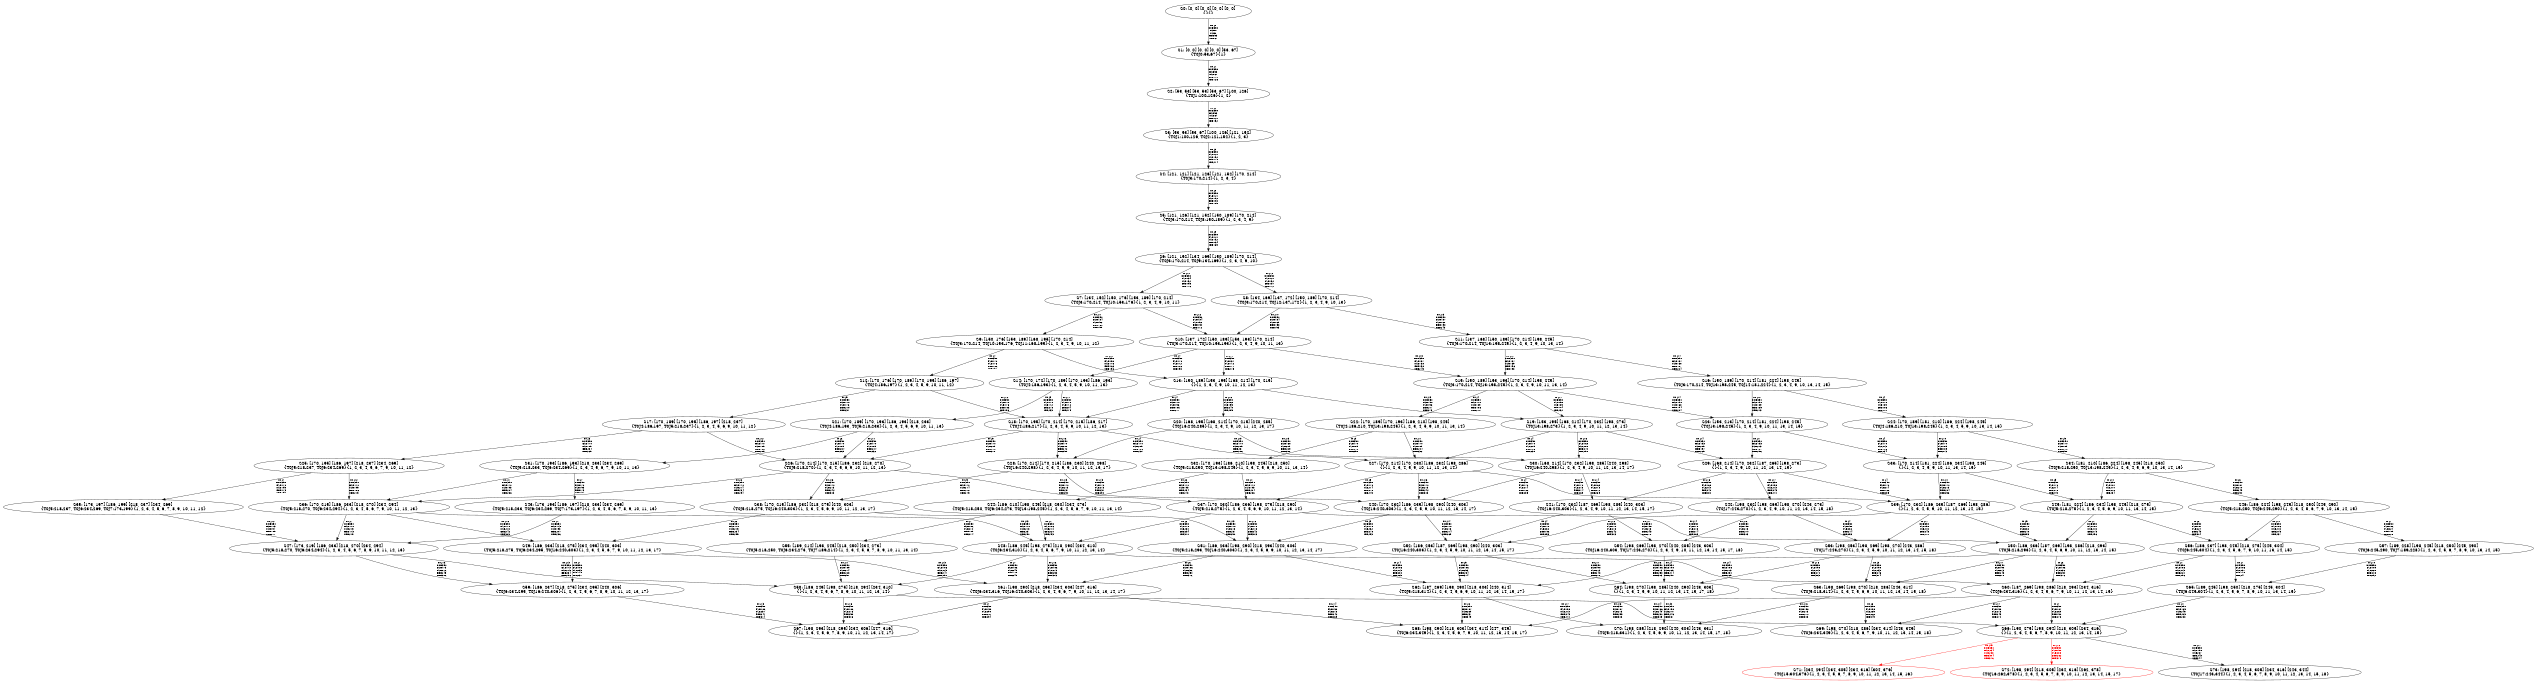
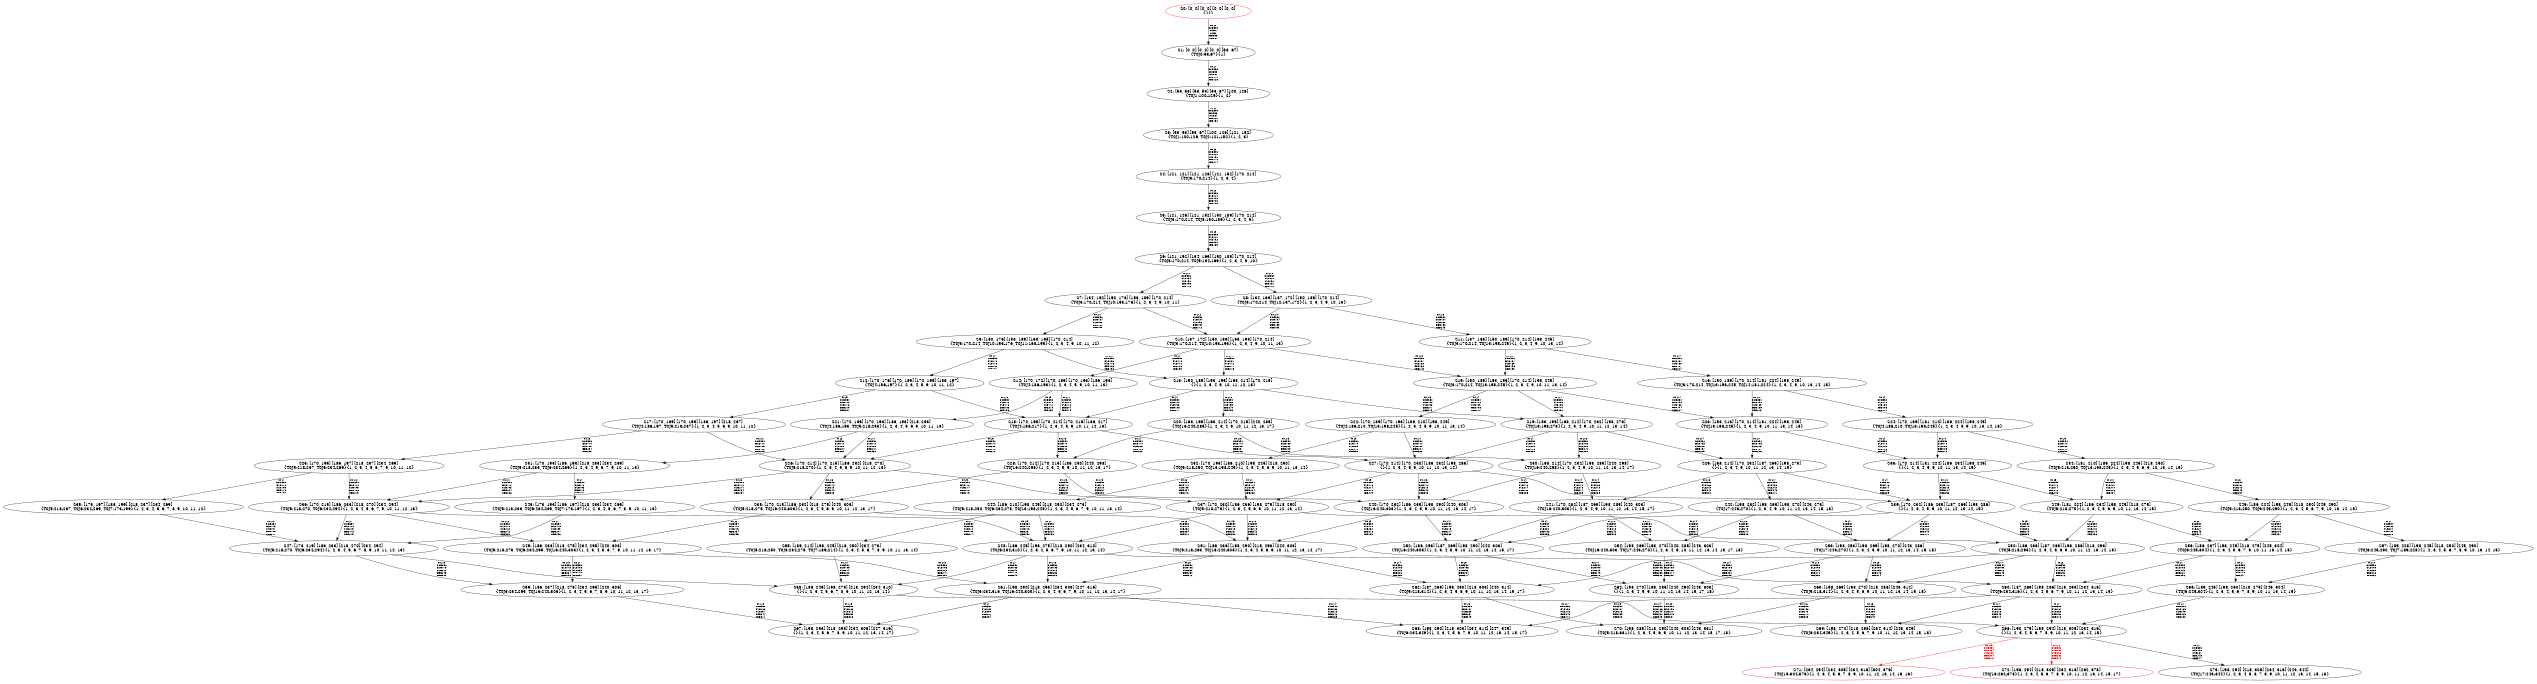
node "S0: [0, 0] [0, 0] [0, 0] [0, 0] {}{}": color black -> Red
